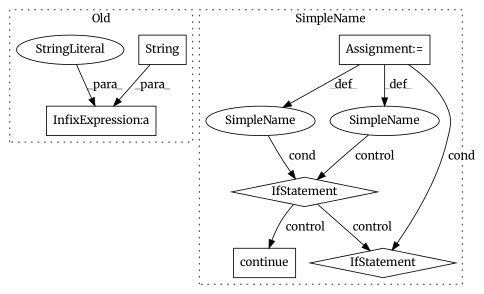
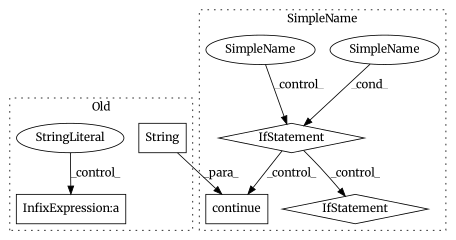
node "Assignment:=": removed
edge "String" -> "InfixExpression:a": now "String" -> "continue"
edge "StringLiteral" -> "InfixExpression:a": label "_para_" -> "_control_"
